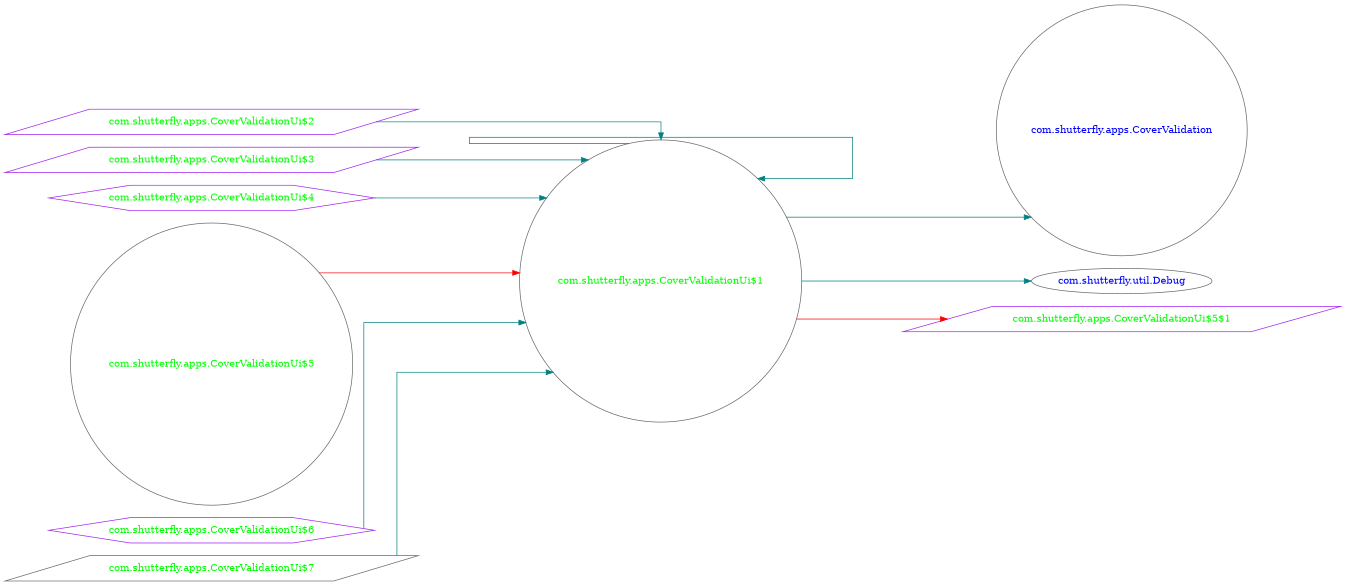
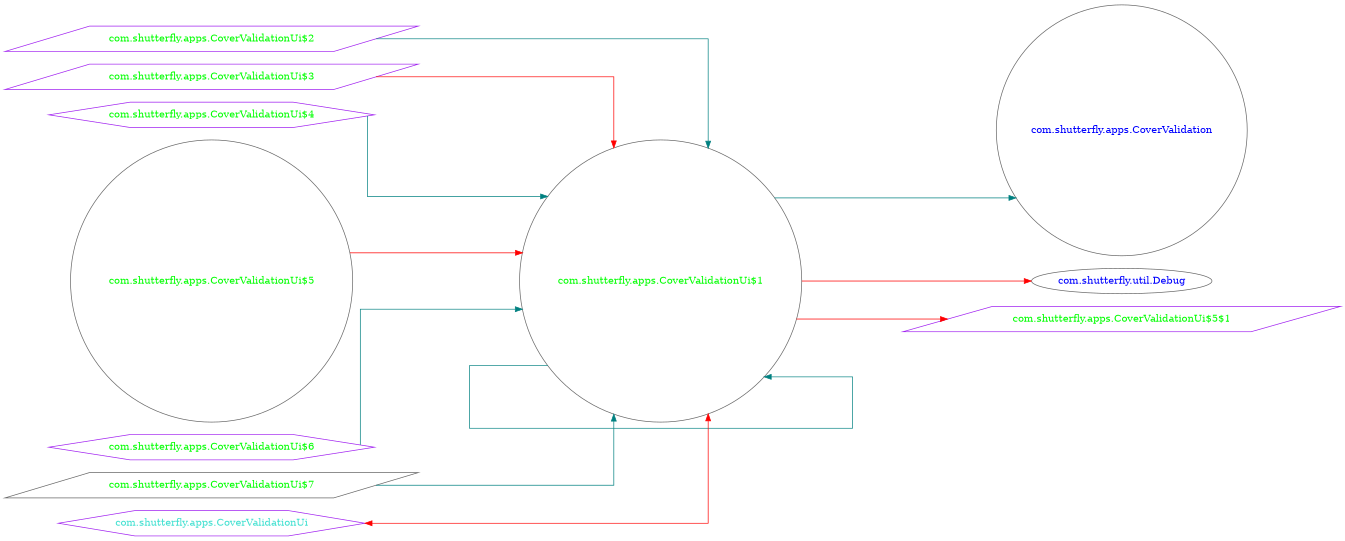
edge "com.shutterfly.apps.CoverValidationUi$3" -> "com.shutterfly.apps.CoverValidationUi$1": color teal -> red
edge "com.shutterfly.apps.CoverValidationUi$1" -> "com.shutterfly.util.Debug": color teal -> red
node "com.shutterfly.apps.CoverValidationUi": added
